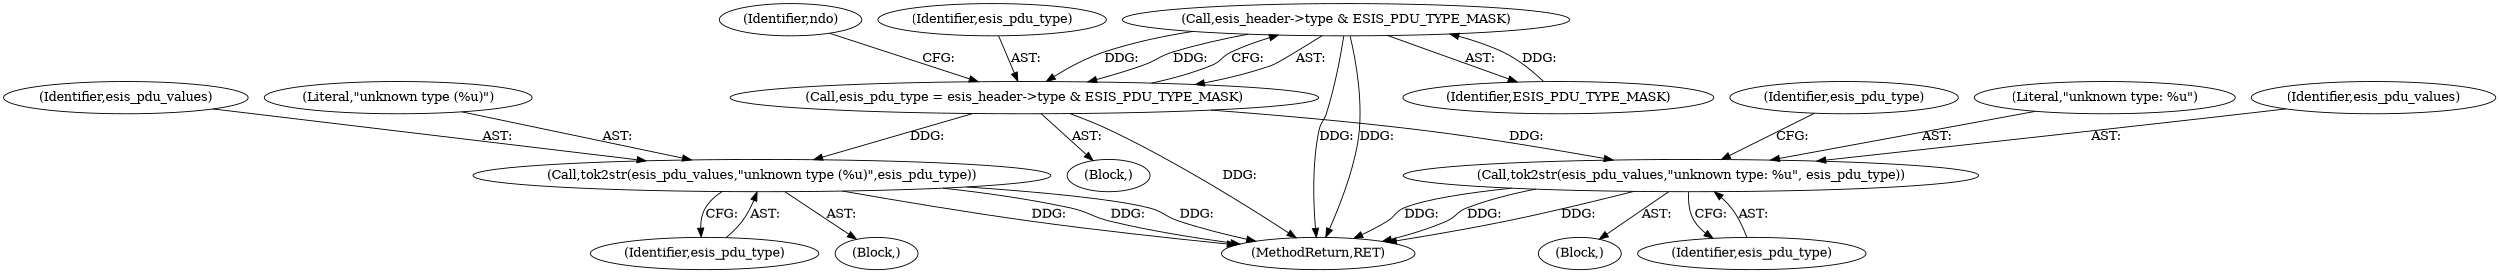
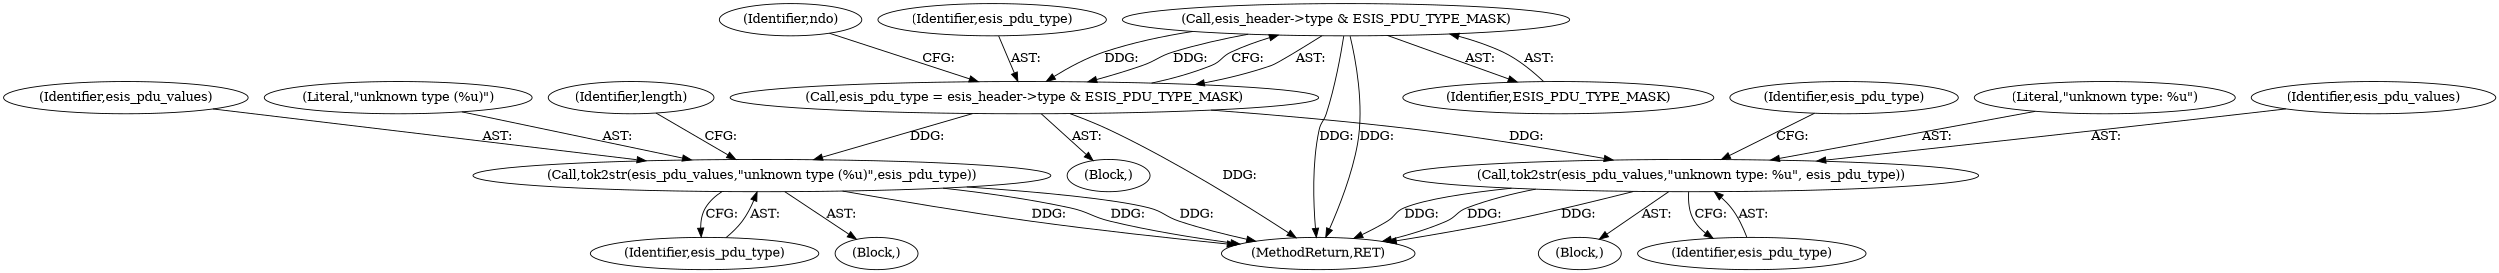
edge "(Identifier,ESIS_PDU_TYPE_MASK)" -> "(Call,esis_header->type & ESIS_PDU_TYPE_MASK)": label "DDG: " -> "AST: "
node "(Identifier,length)": added
